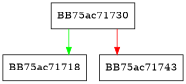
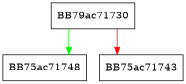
node "BB75ac71730": label "BB75ac71730" -> "BB79ac71730"
node "BB75ac71718": label "BB75ac71718" -> "BB75ac71748"
